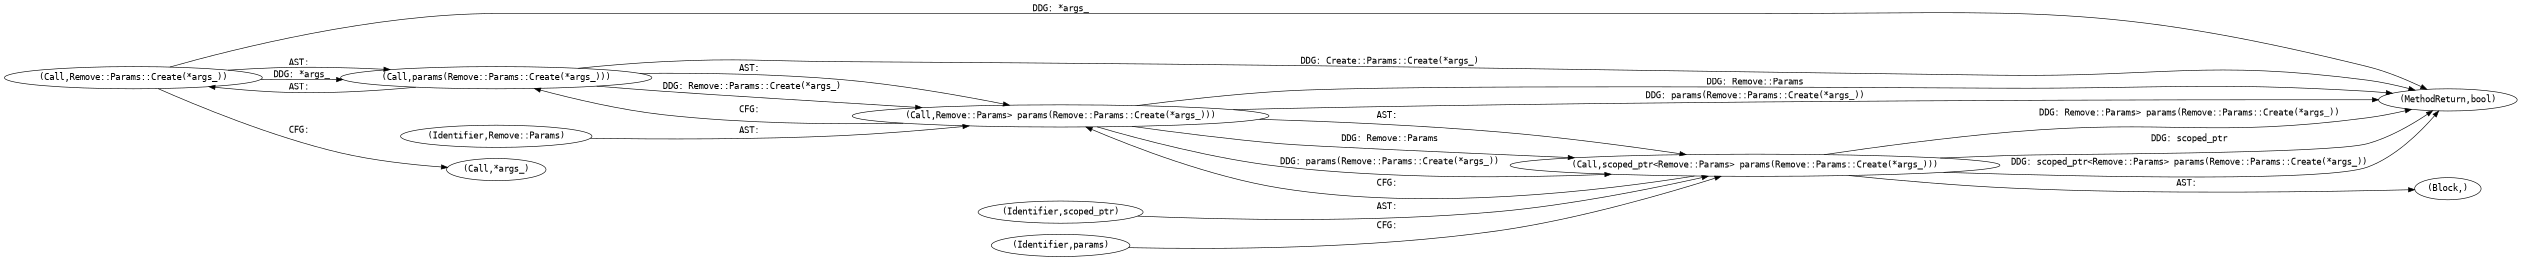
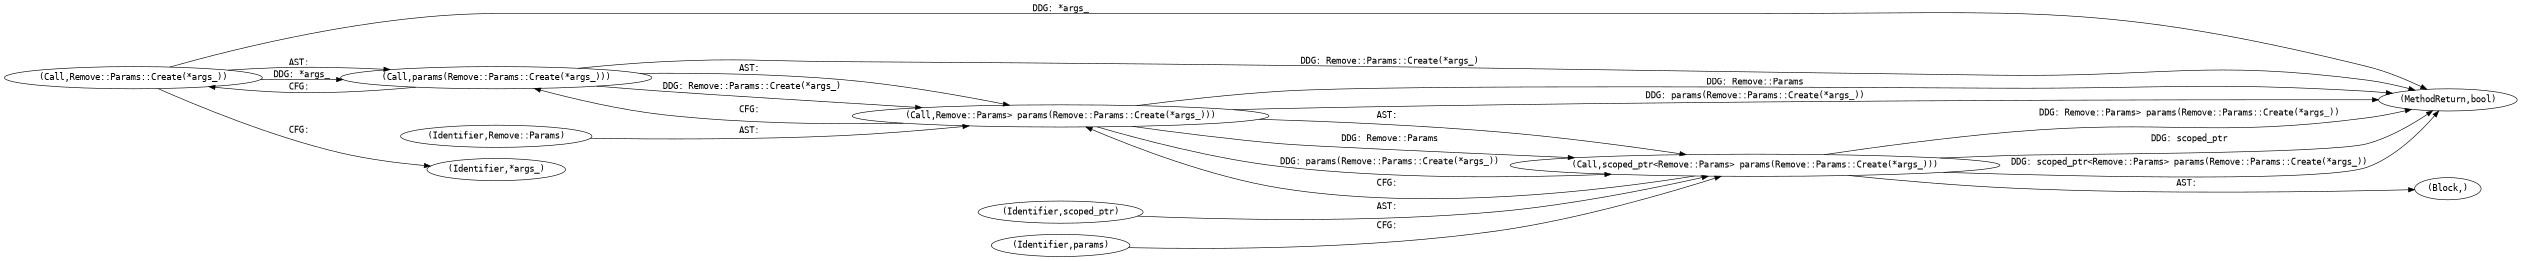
edge "(Call,params(Remove::Params::Create(*args_)))" -> "(MethodReturn,bool)": label "DDG: Create::Params::Create(*args_)" -> "DDG: Remove::Params::Create(*args_)"
edge "(Call,params(Remove::Params::Create(*args_)))" -> "(Call,Remove::Params::Create(*args_))": label "AST: " -> "CFG: "
node "(Call,*args_)": label "(Call,*args_)" -> "(Identifier,*args_)"
